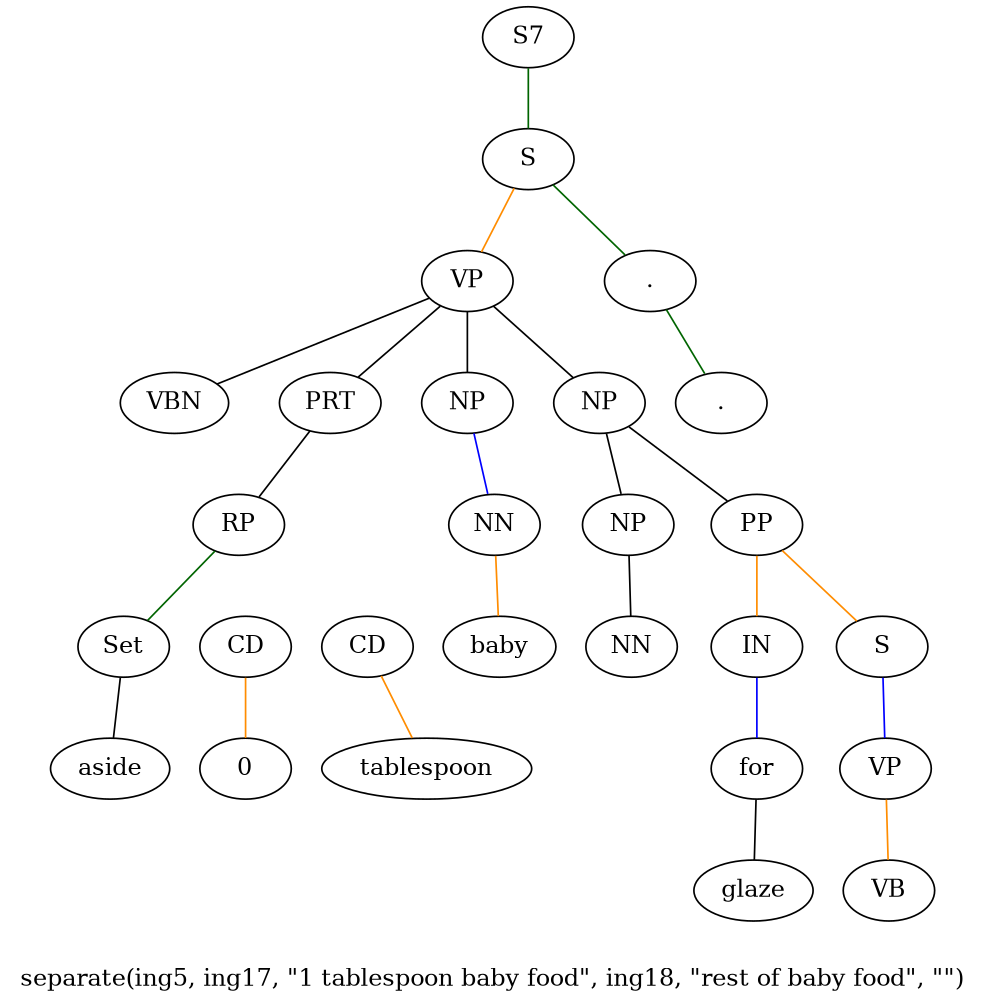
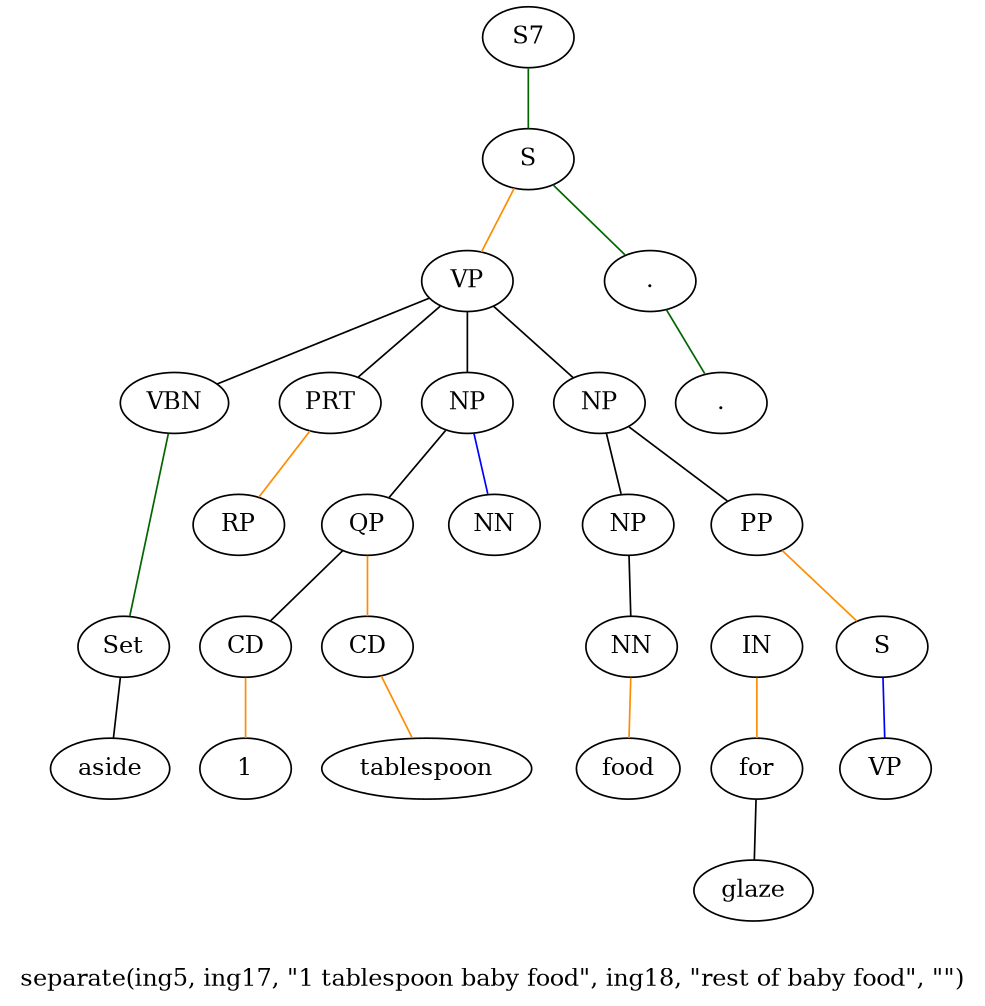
edge "PRT" -- "RP": color black -> darkorange
node "QP": added
edge "RP" -- "Set": now "VBN" -- "Set"
edge "PP" -- "IN": removed
node "baby": removed
edge "IN" -- "for": color blue -> darkorange
node "0": label "0" -> "1"
node "food": added
node "VB": removed
